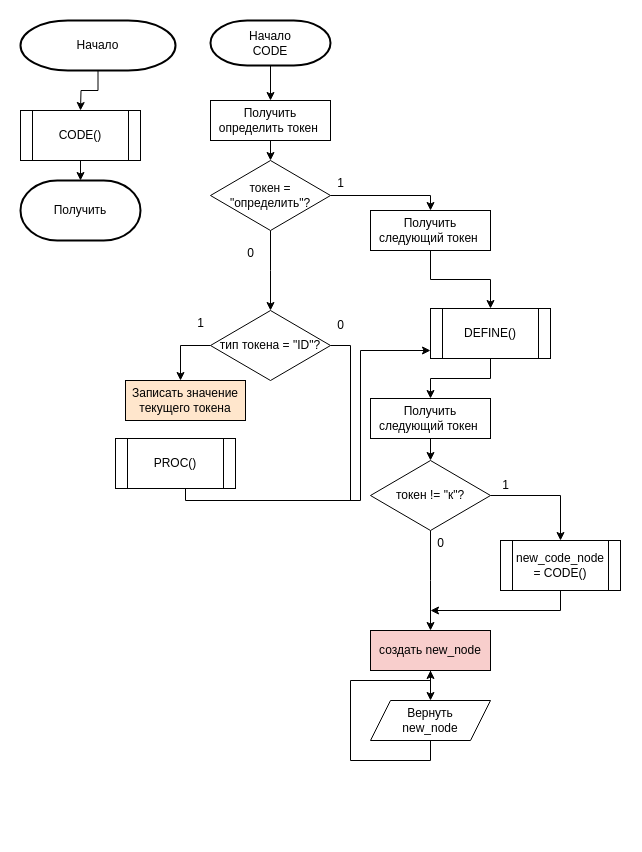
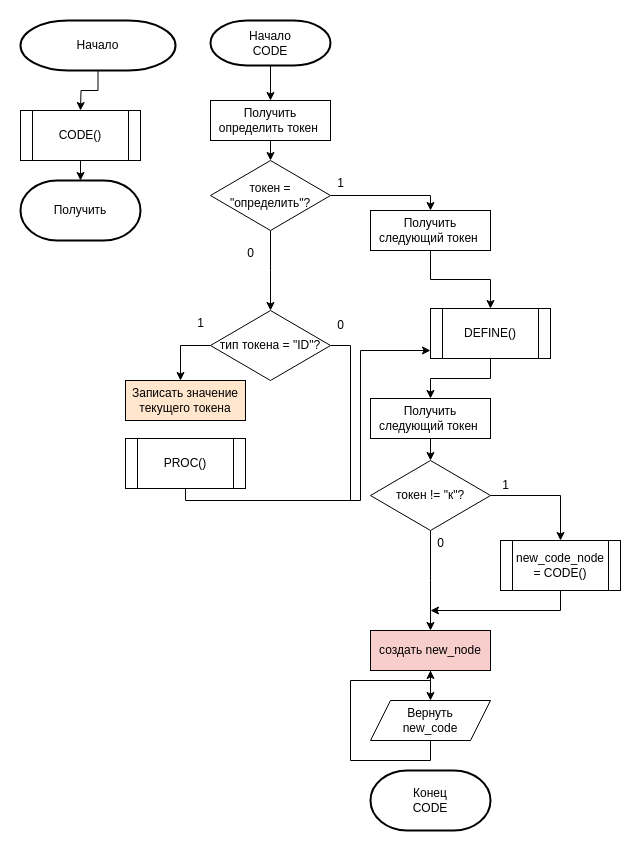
node "PROC()": moved (176, 464) -> (186, 464)
node "Вернуть new_node": label "Вернуть new_node" -> "Вернуть new_code"
node "Конец CODE": added
